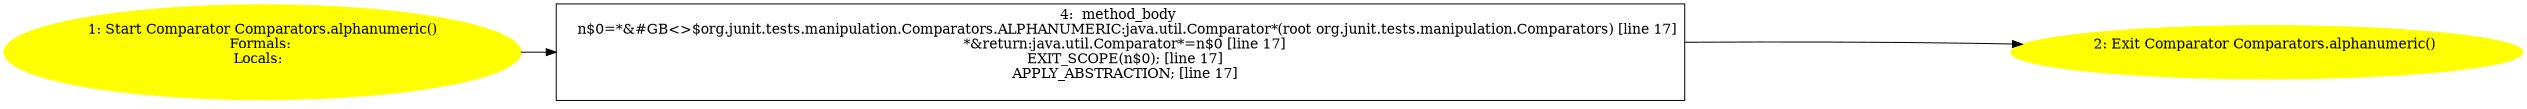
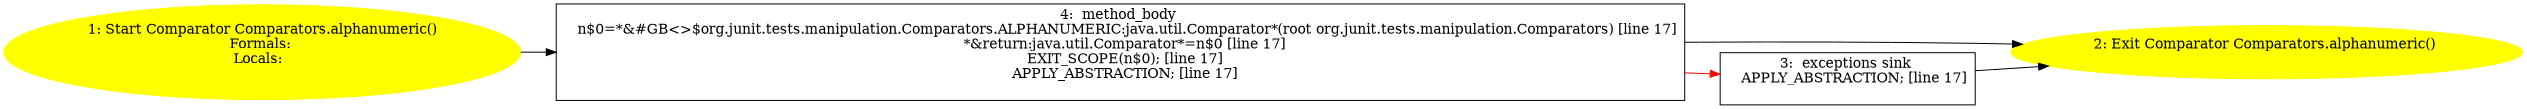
node "3:  exceptions sink APPLY_ABSTRACTION; [line 17]": added
